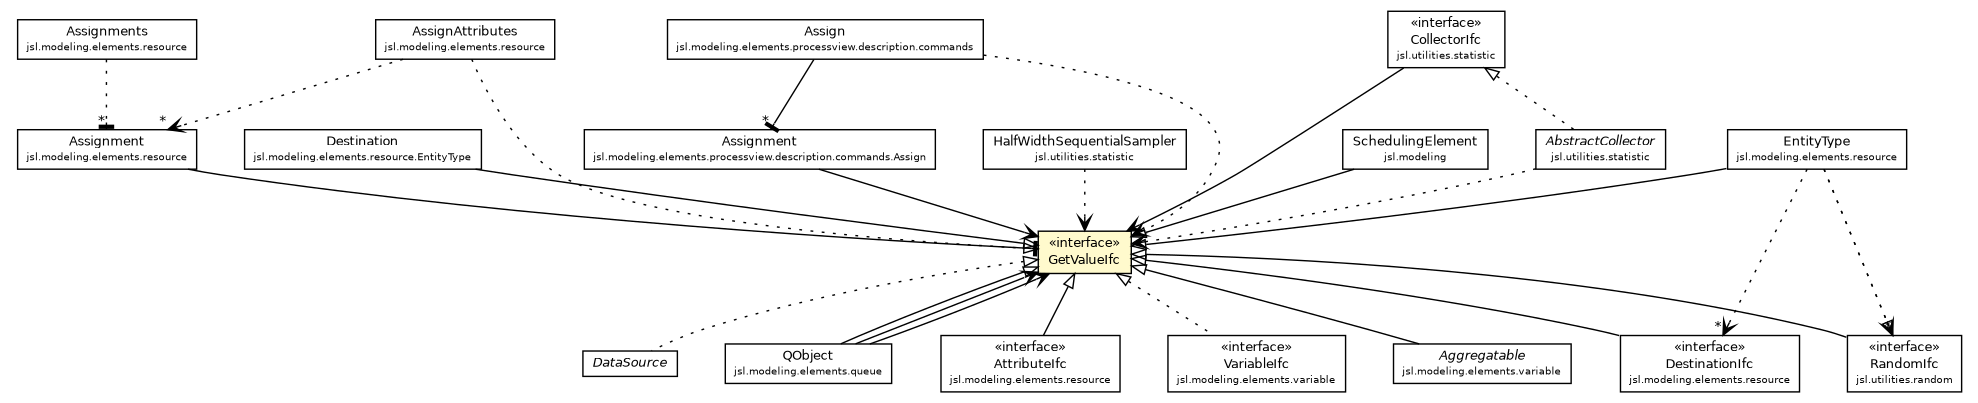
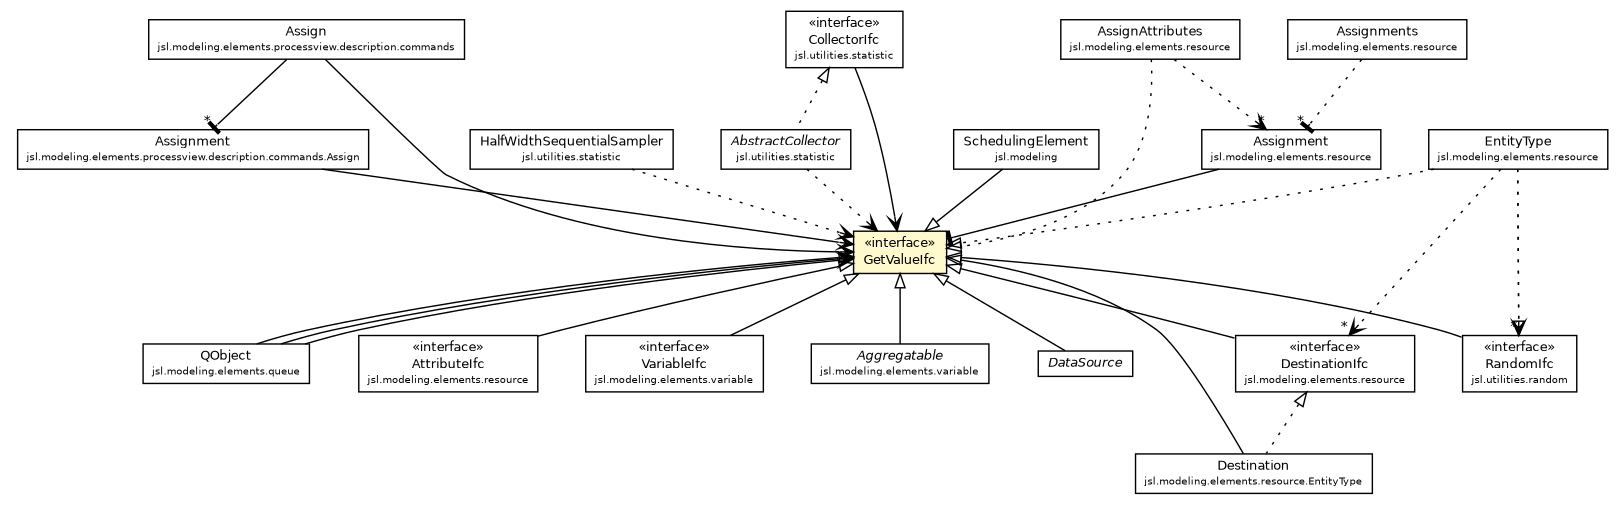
edge "Assign" -> "GetValueIfc": style dotted -> solid
edge "EntityType" -> "GetValueIfc": style solid -> dotted
edge "DataSource" -> "GetValueIfc": style dotted -> solid
edge "VariableIfc" -> "GetValueIfc": style dotted -> solid
edge "Destination" -> "DestinationIfc": added
